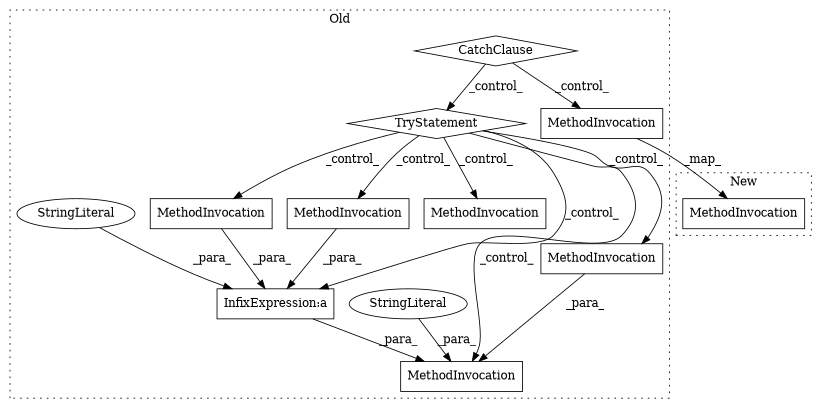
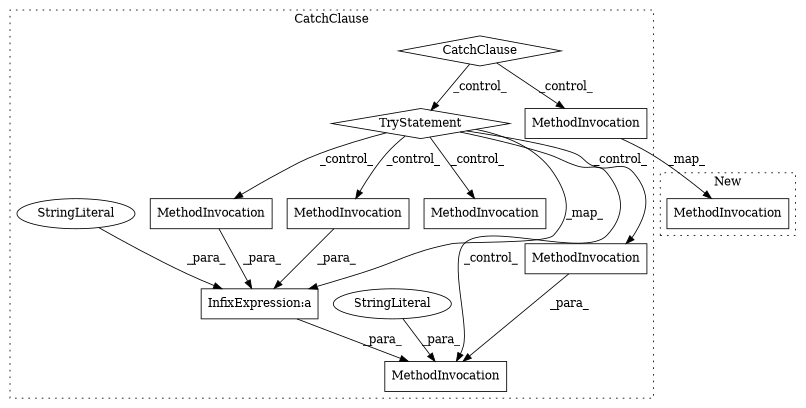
cluster "Old": label "Old" -> "CatchClause"
edge "TryStatement" -> "InfixExpression:a": label "_control_" -> "_map_"
